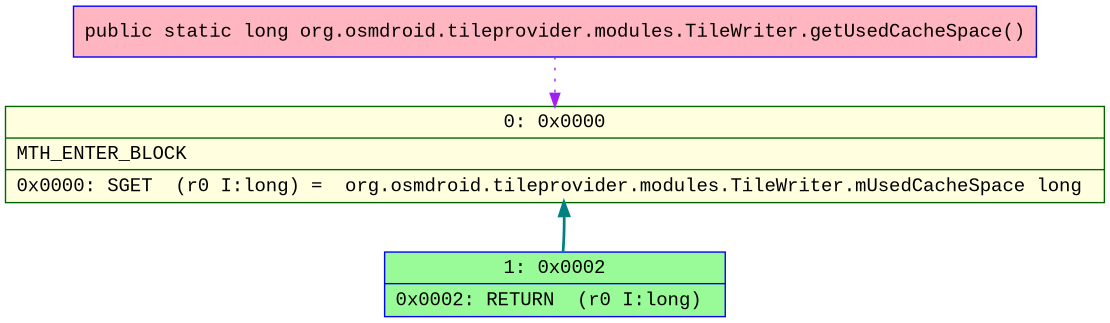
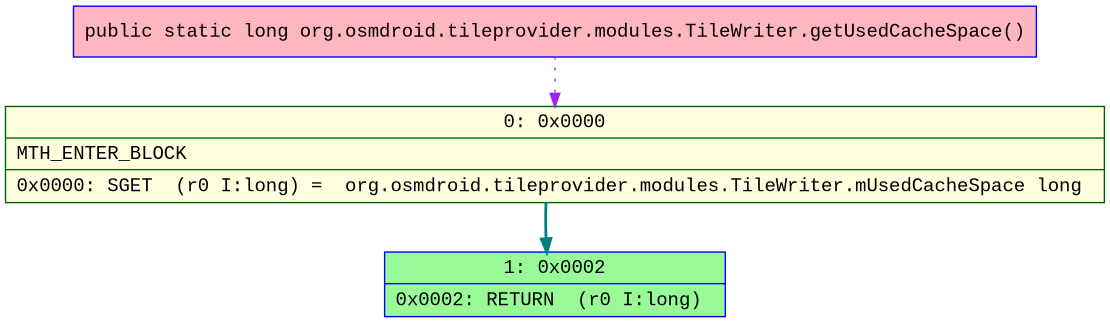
edge "1: 0x0002" -> "0: 0x0000": reversed
